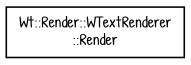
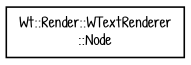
node "Wt::Render::WTextRenderer ::Render": label "Wt::Render::WTextRenderer ::Render" -> "Wt::Render::WTextRenderer ::Node"
